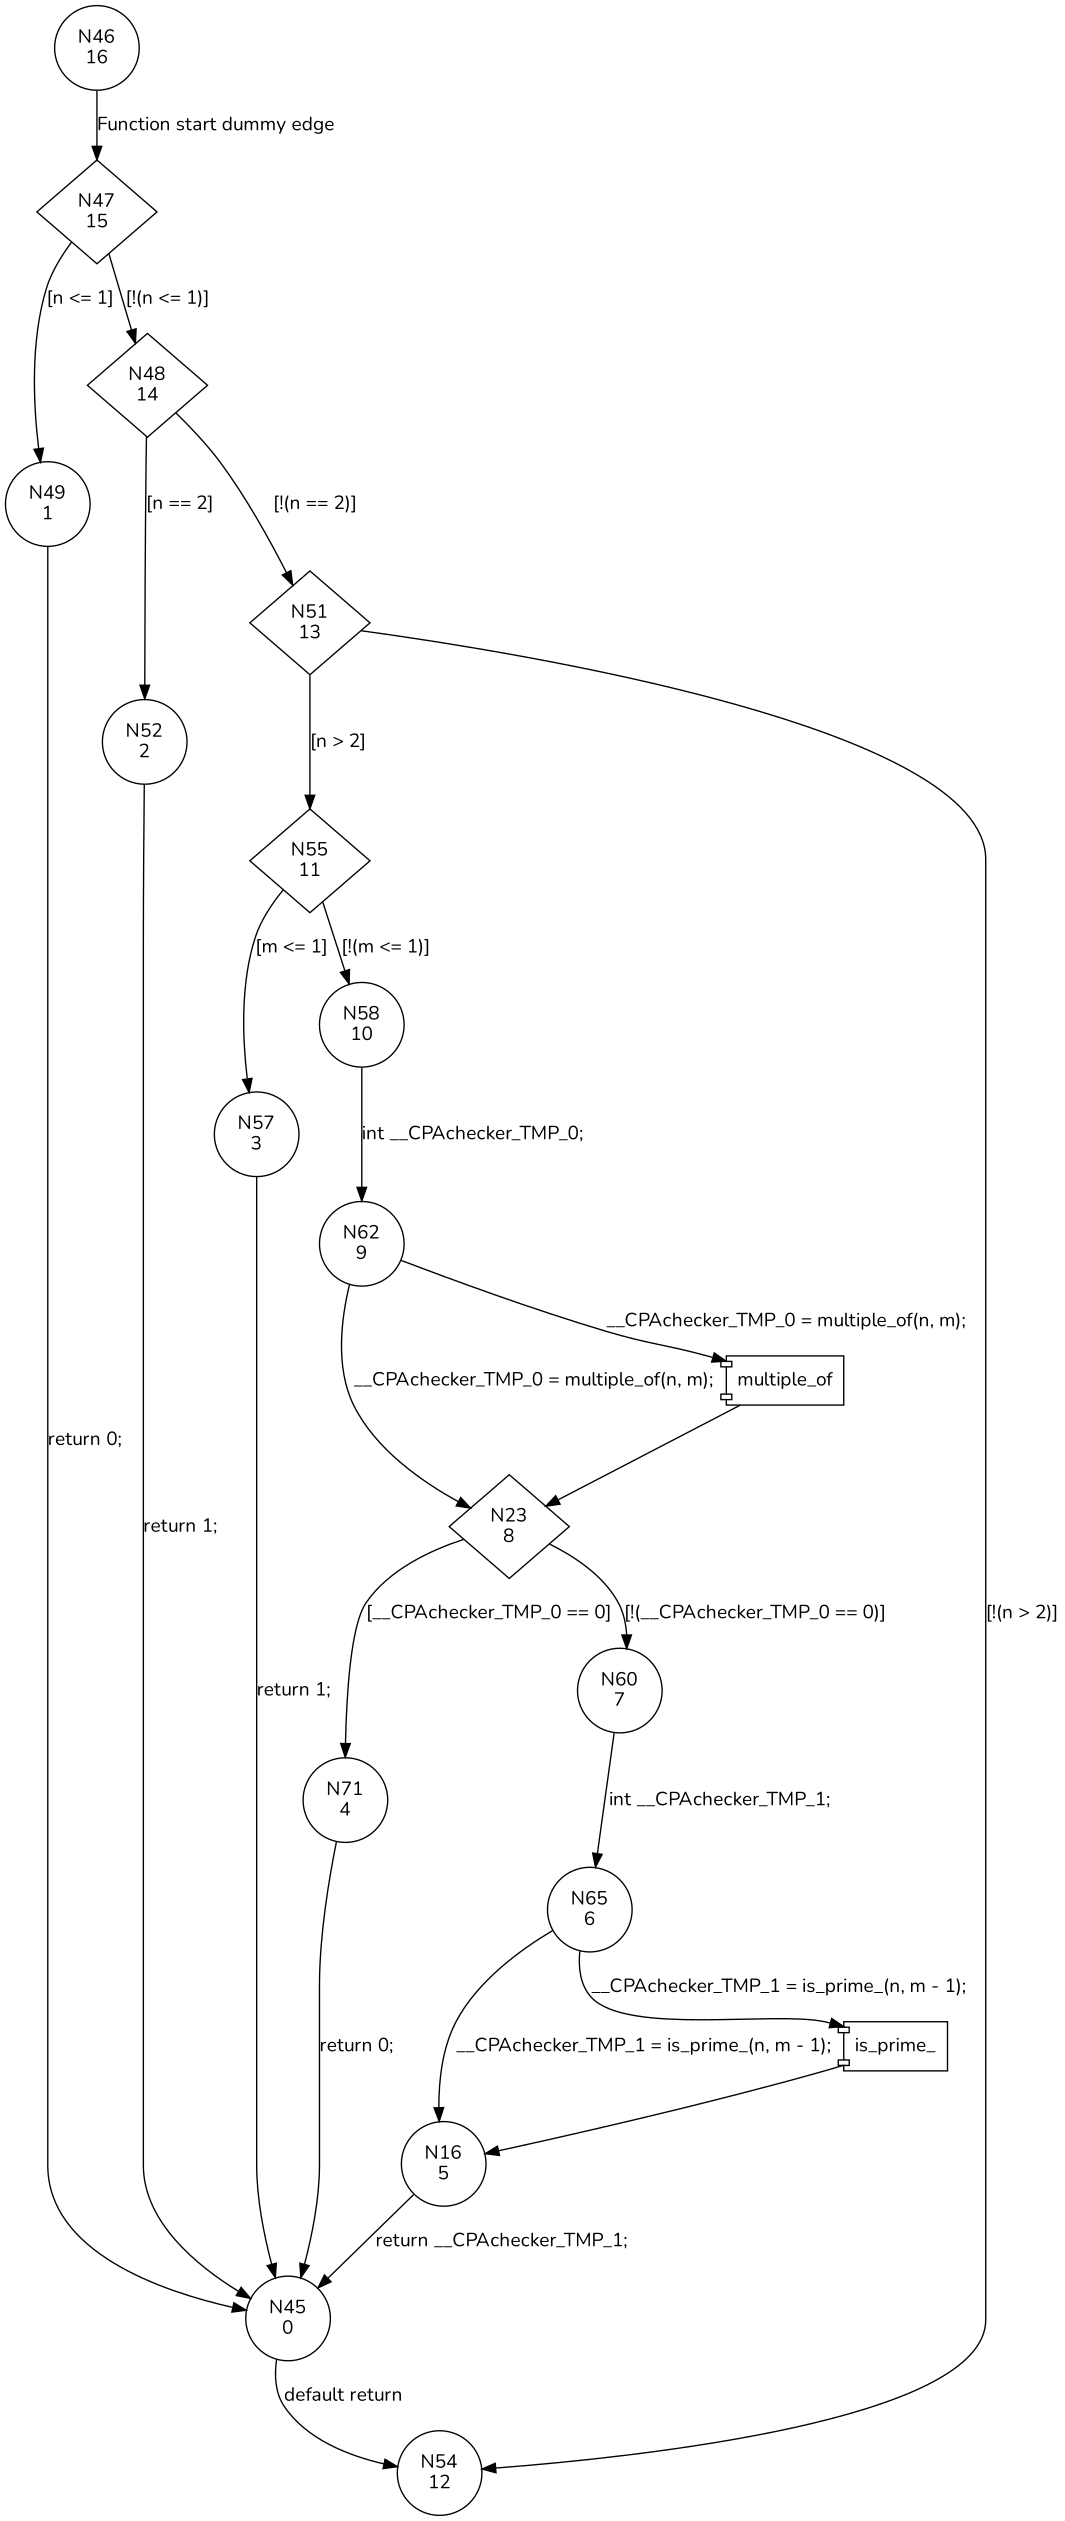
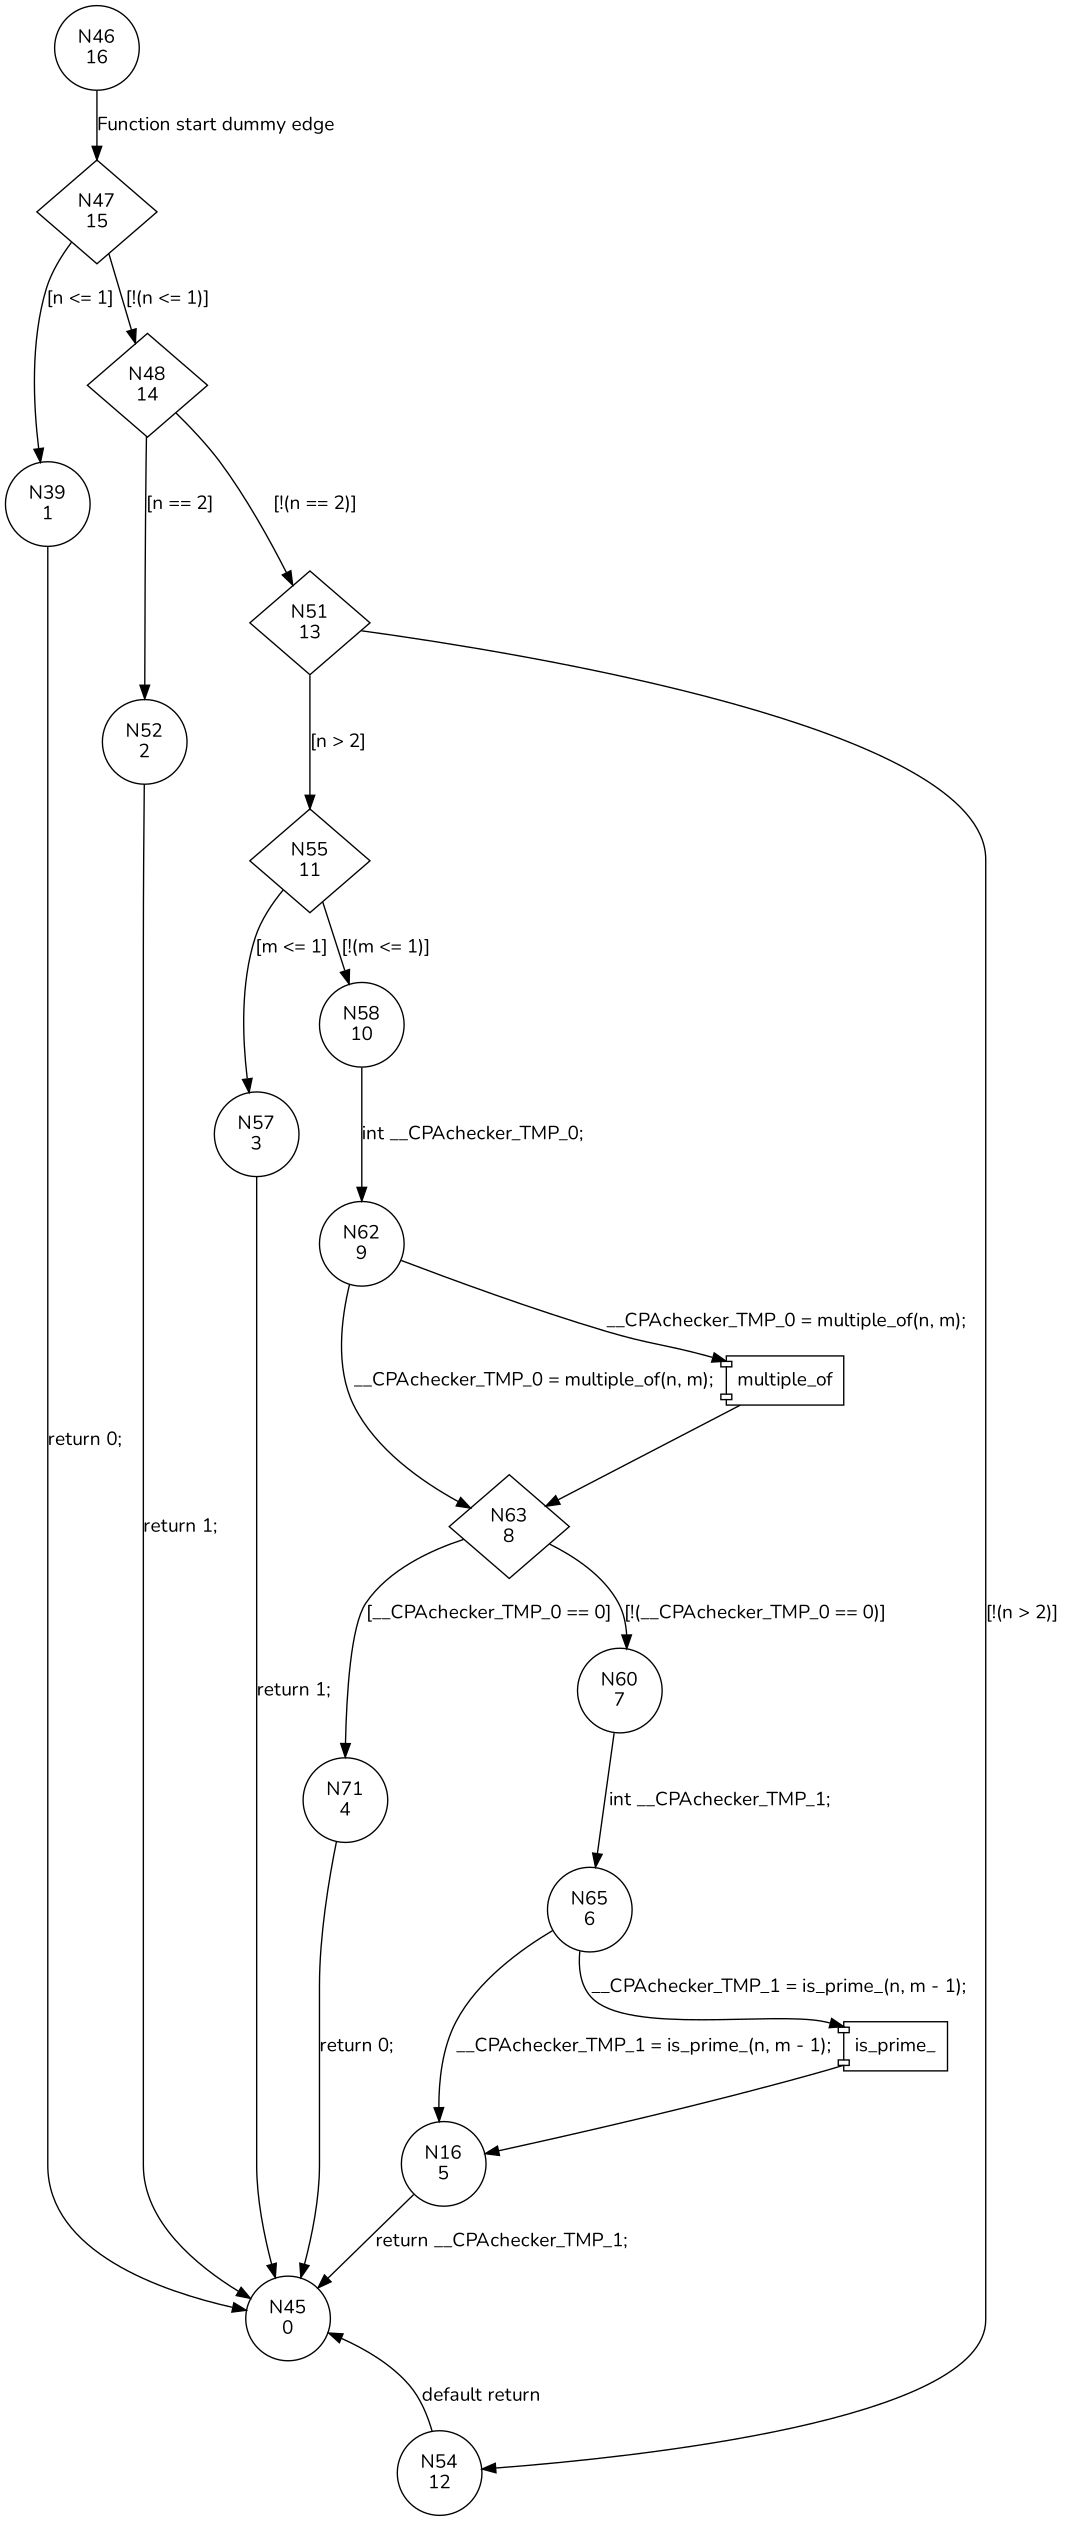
node "N49 1": label "N49 1" -> "N39 1"
node "N23 8": label "N23 8" -> "N63 8"
edge "N45 0" -> "N54 12": reversed
